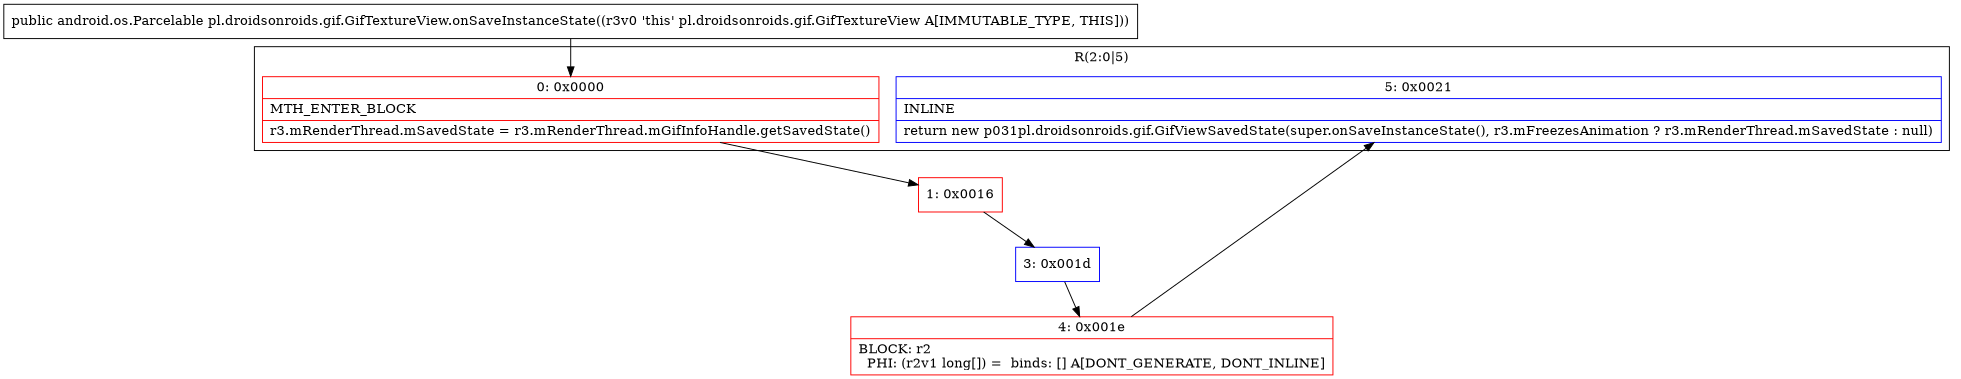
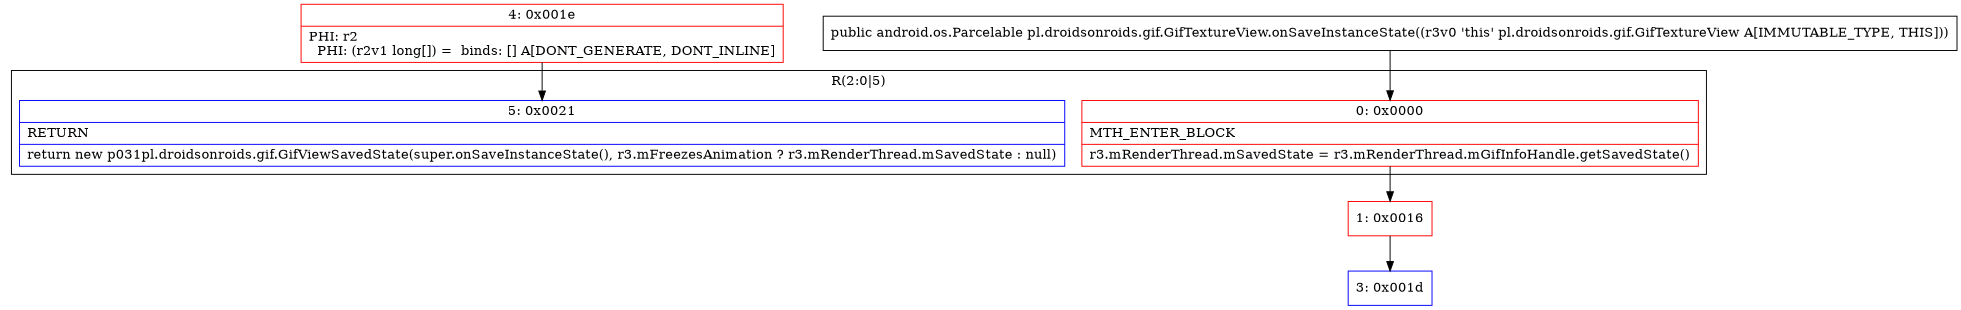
node "5: 0x0021": text "INLINE" -> "RETURN"
edge "3: 0x001d" -> "4: 0x001e": removed
node "4: 0x001e": text "BLOCK: r2" -> "PHI: r2"
